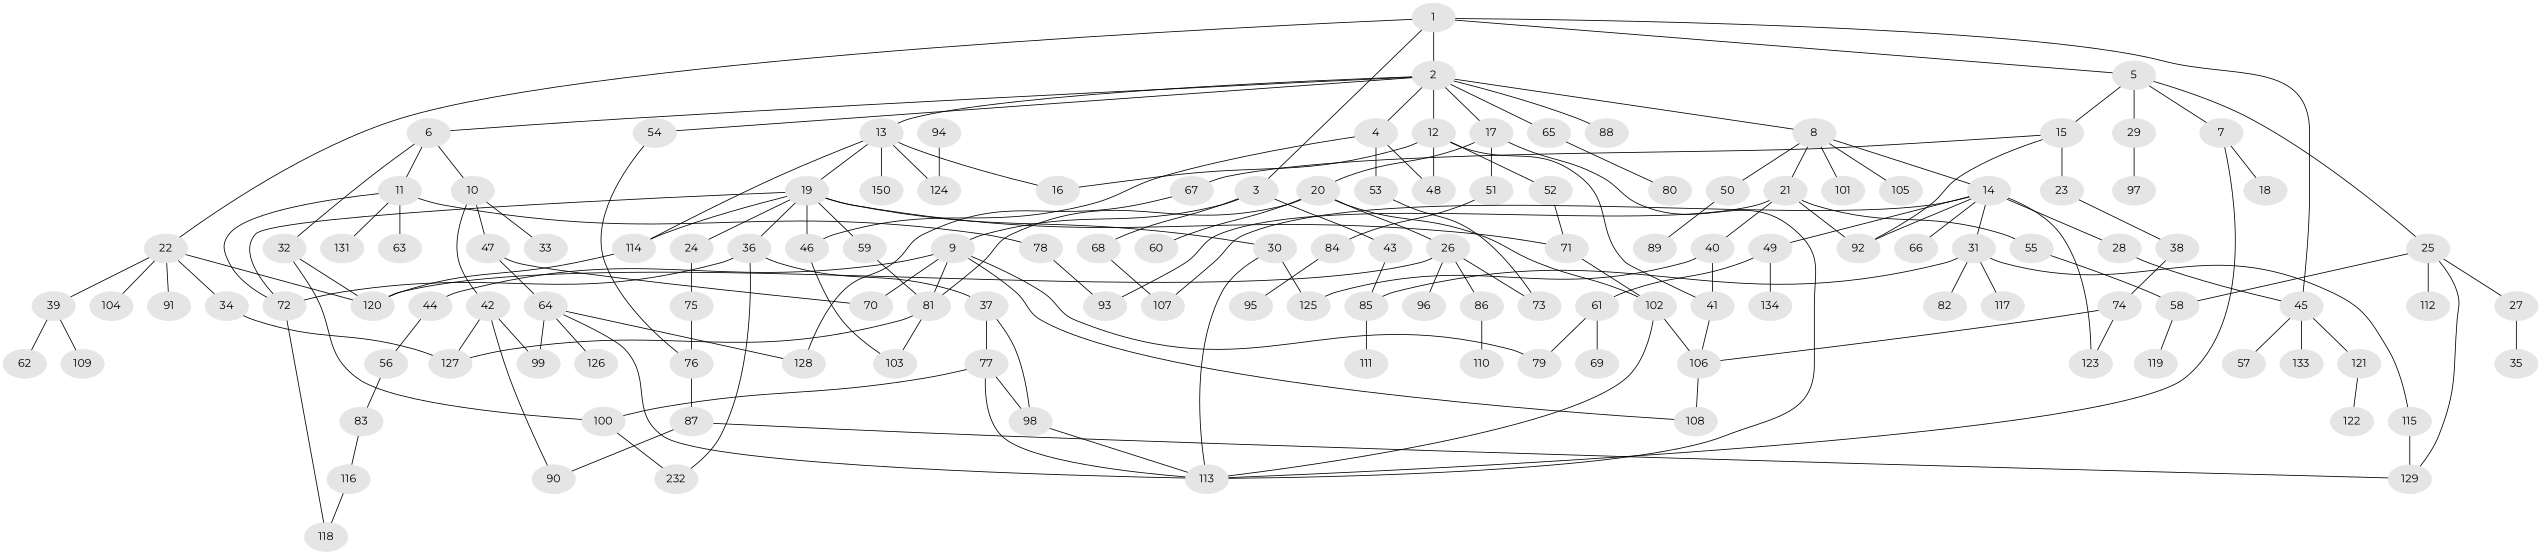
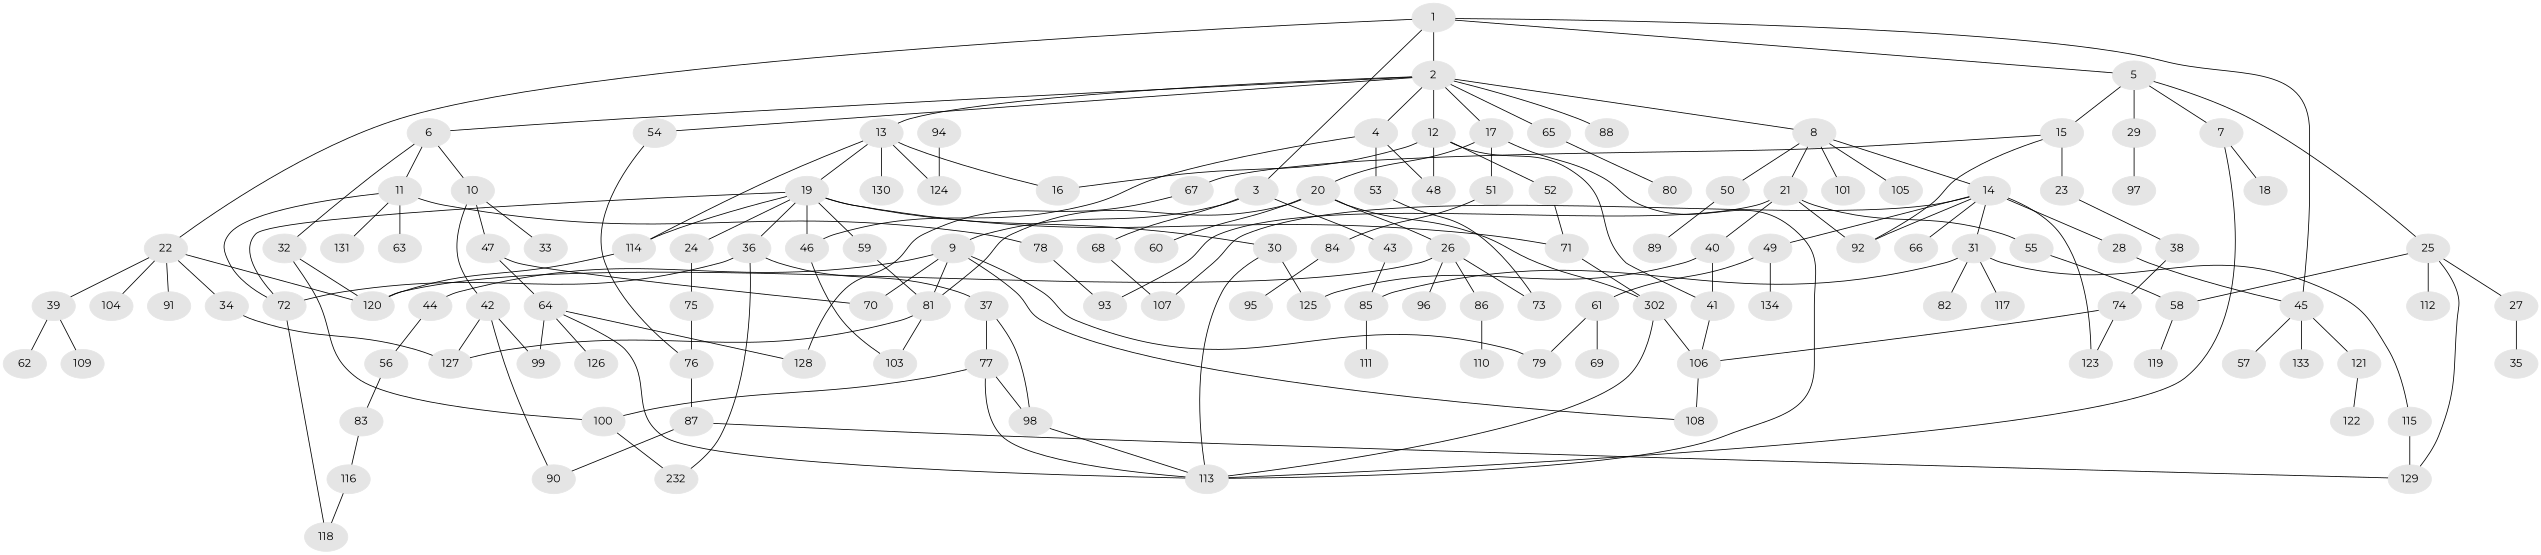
node "150": label "150" -> "130"
node "102": label "102" -> "302"
